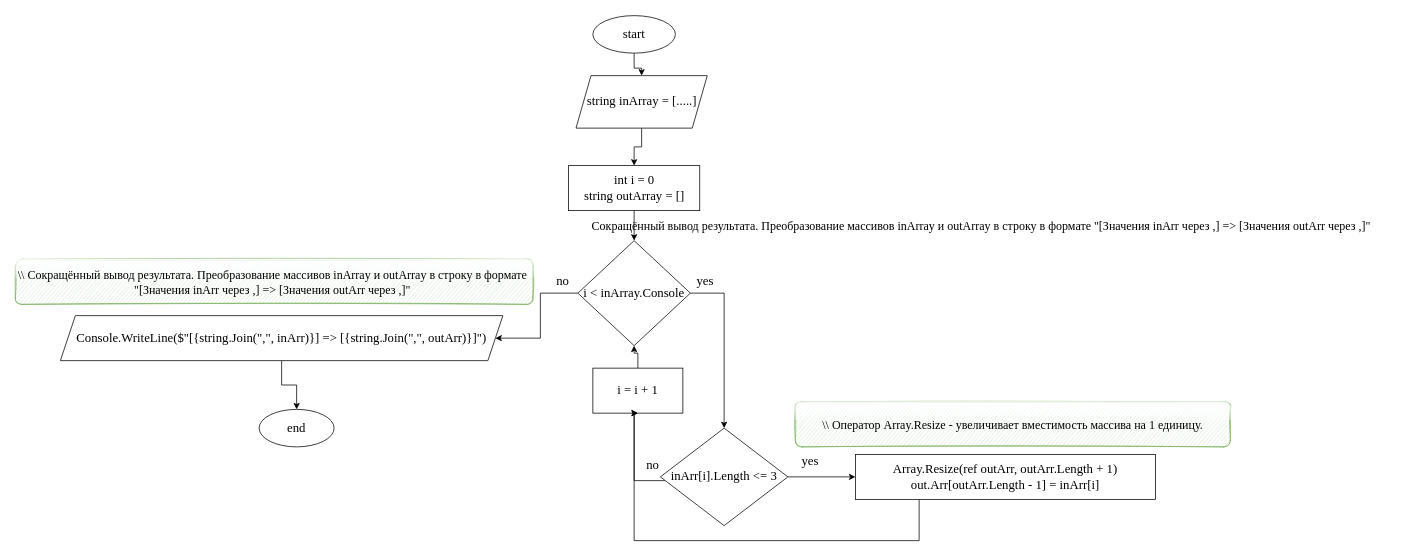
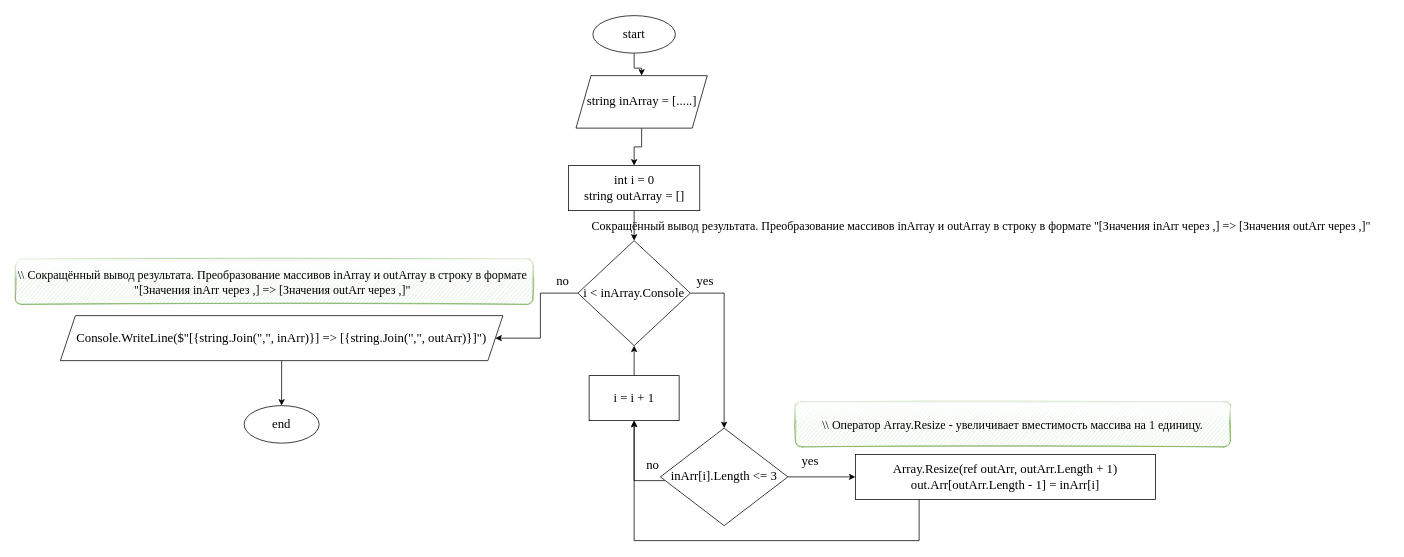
node "i = i + 1": moved (638, 390) -> (634, 398)
node "end": moved (297, 428) -> (282, 424)
